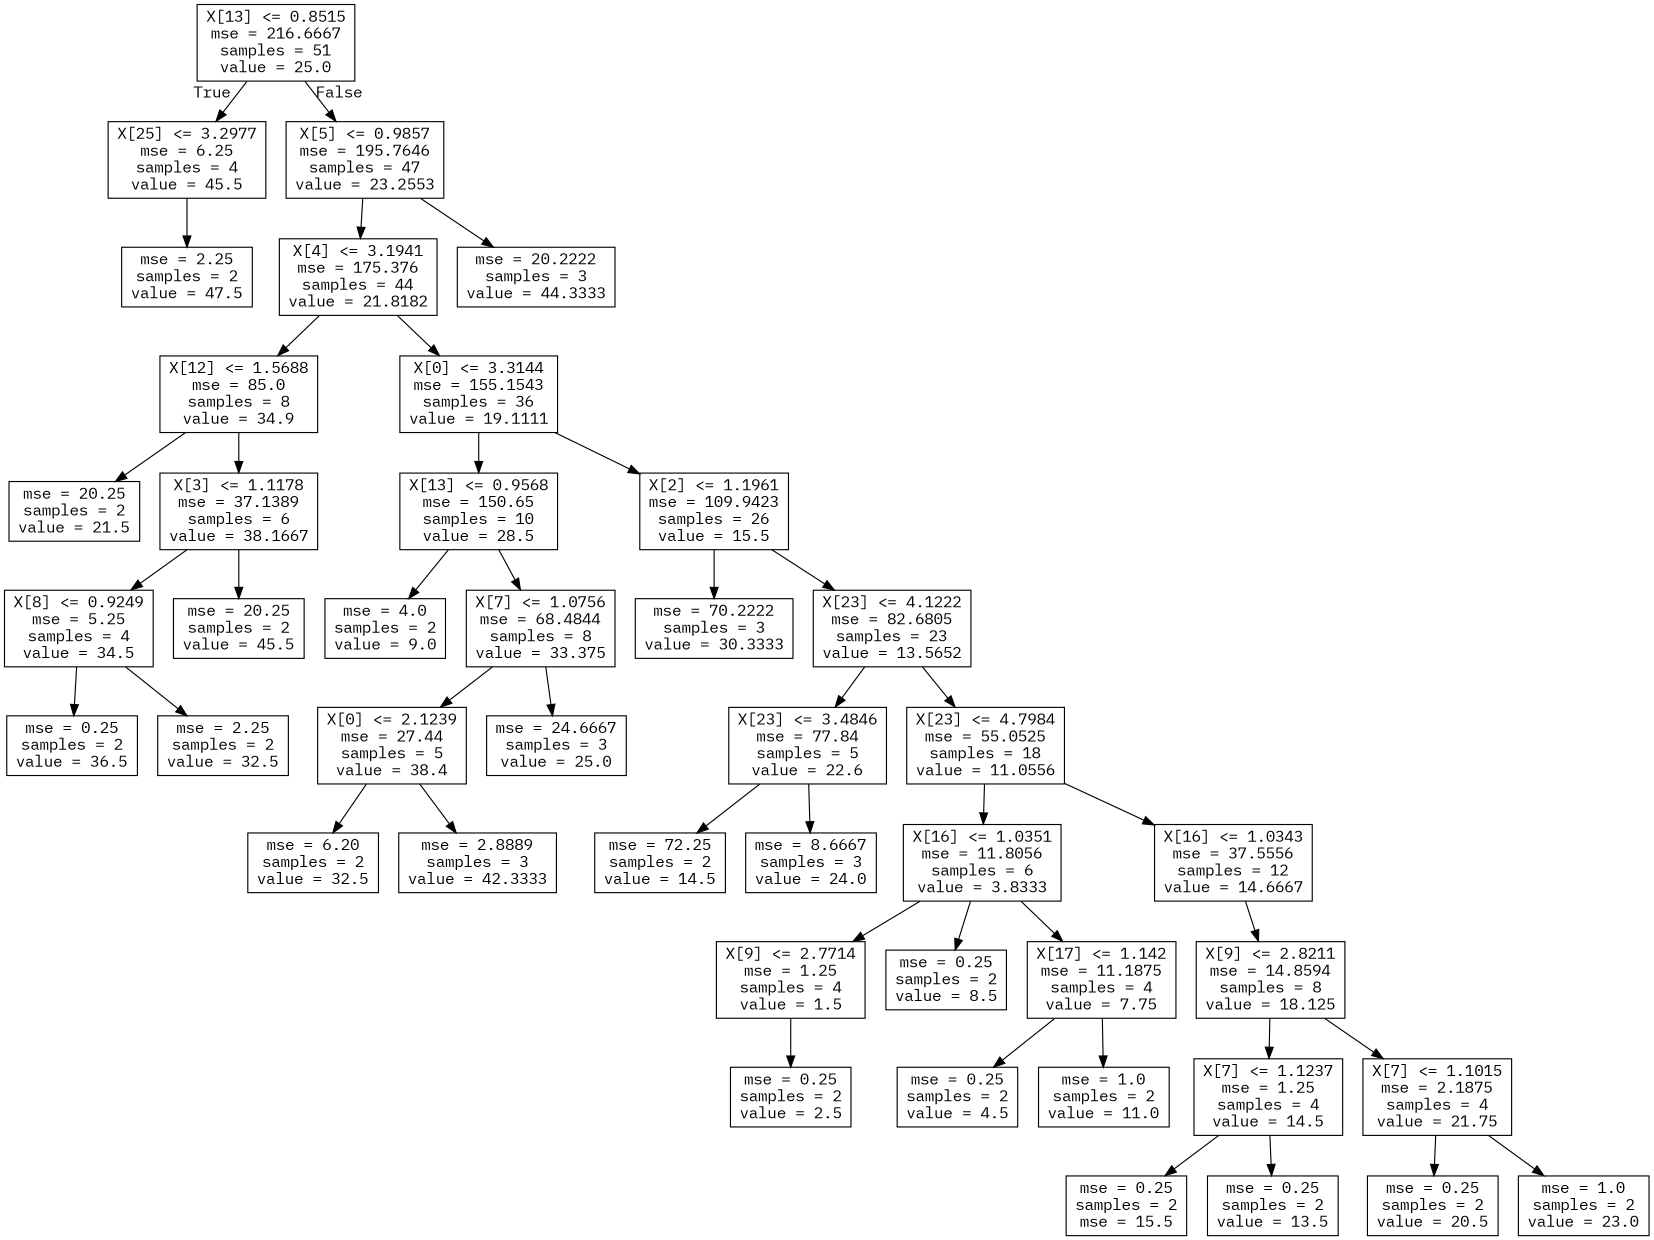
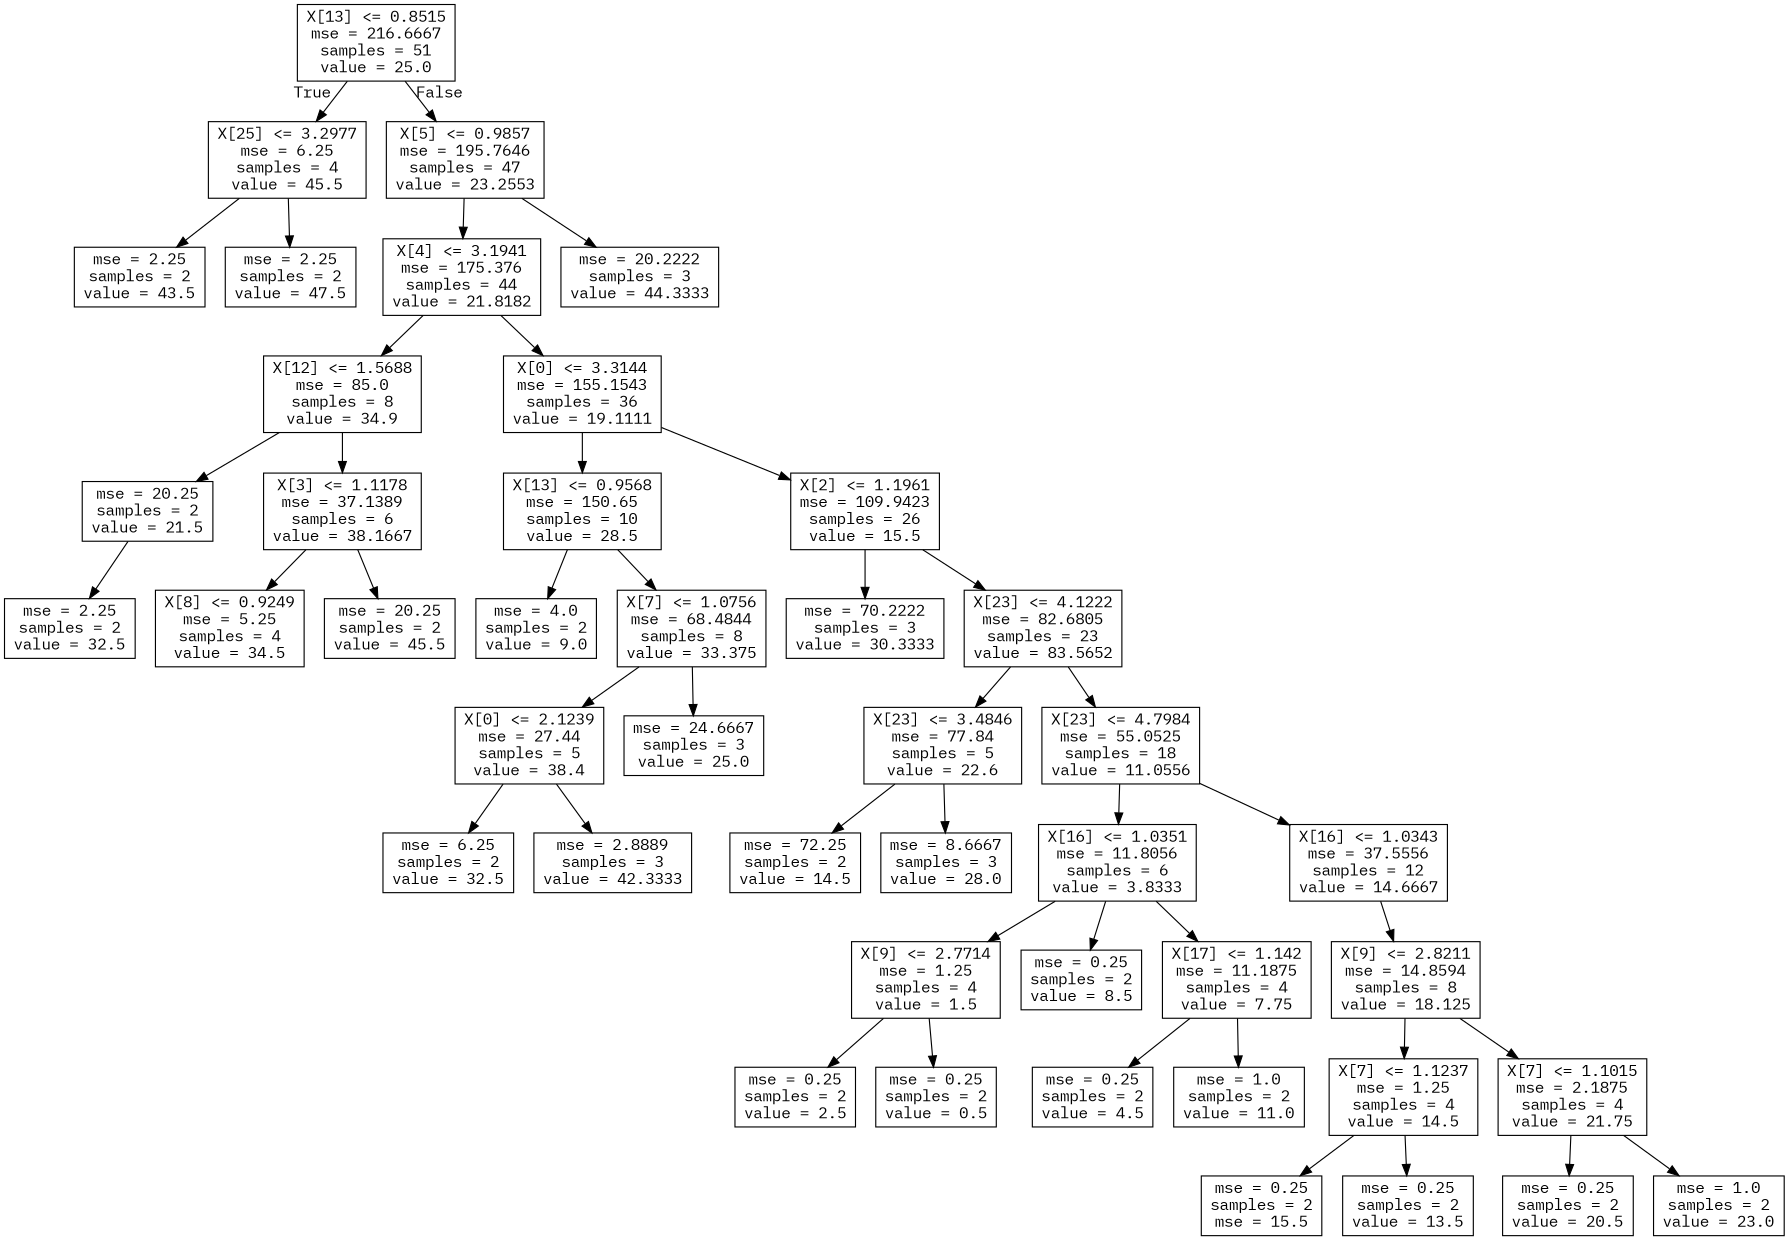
node "mse = 2.25 samples = 2 value = 43.5": added
node "X[23] <= 4.1222 mse = 82.6805 samples = 23 value = 13.5652": label "X[23] <= 4.1222 mse = 82.6805 samples = 23 value = 13.5652" -> "X[23] <= 4.1222 mse = 82.6805 samples = 23 value = 83.5652"
edge "X[8] <= 0.9249 mse = 5.25 samples = 4 value = 34.5" -> "mse = 2.25 samples = 2 value = 32.5": now "mse = 20.25 samples = 2 value = 21.5" -> "mse = 2.25 samples = 2 value = 32.5"
node "mse = 0.25 samples = 2 value = 36.5": removed
node "mse = 6.20 samples = 2 value = 32.5": label "mse = 6.20 samples = 2 value = 32.5" -> "mse = 6.25 samples = 2 value = 32.5"
node "mse = 8.6667 samples = 3 value = 24.0": label "mse = 8.6667 samples = 3 value = 24.0" -> "mse = 8.6667 samples = 3 value = 28.0"
node "mse = 0.25 samples = 2 value = 0.5": added
